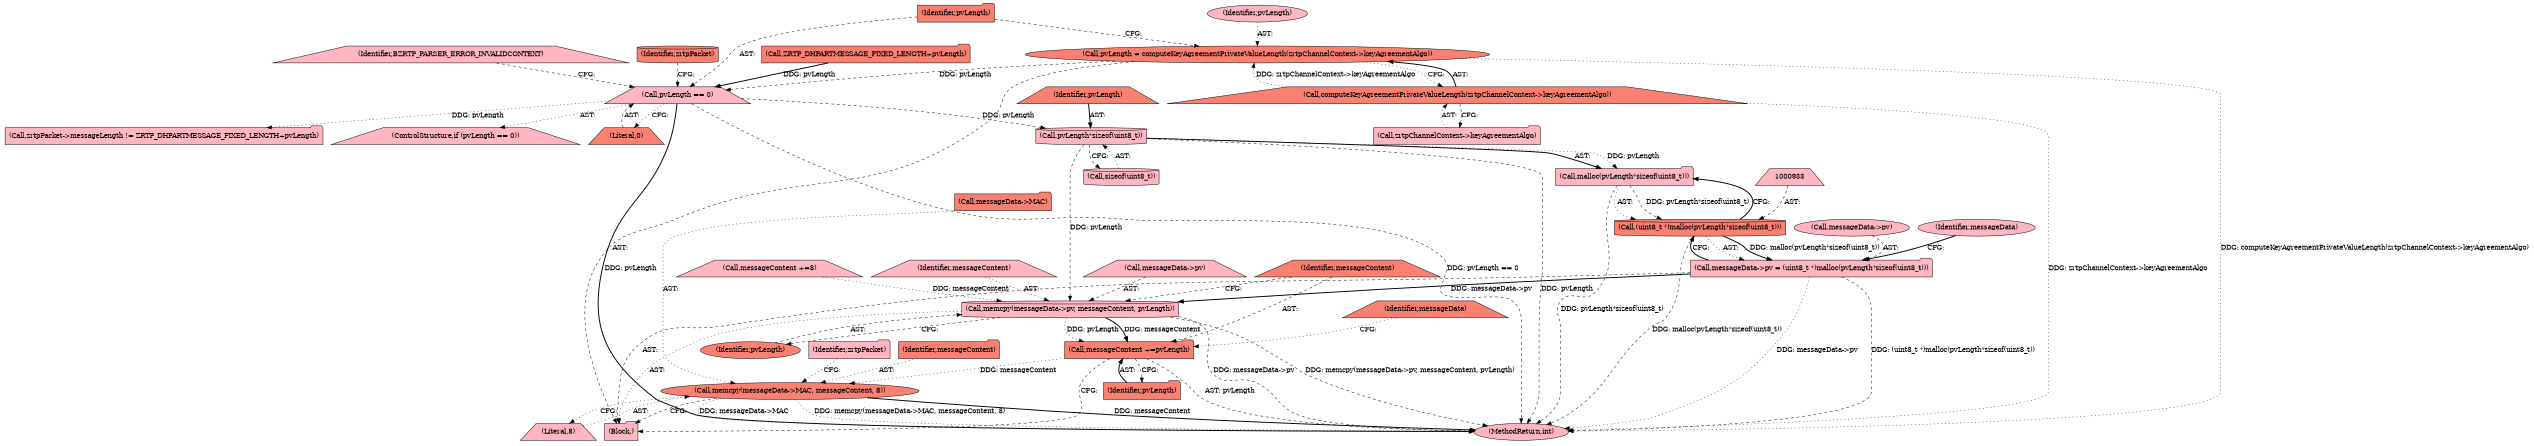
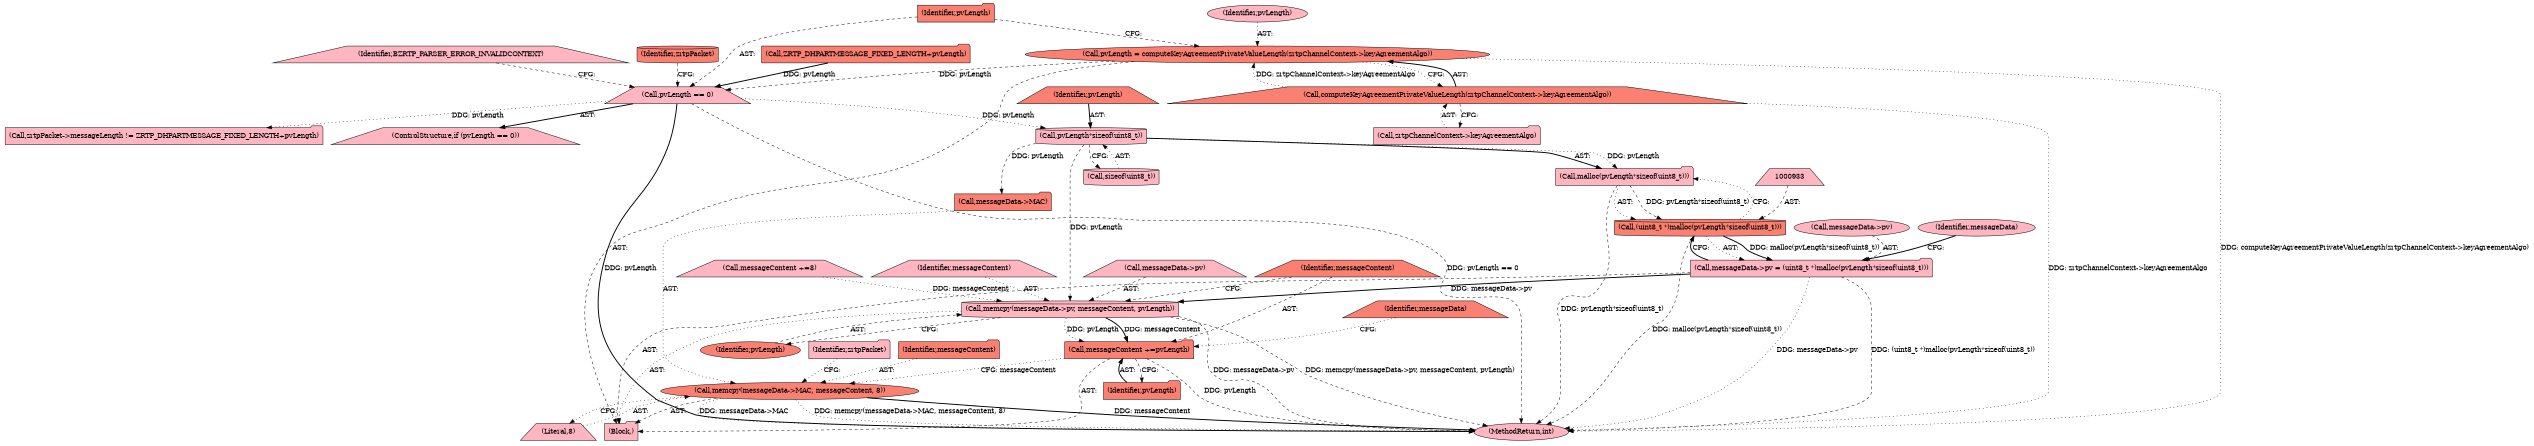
edge "(Call,pvLength == 0)" -> "(Call,pvLength*sizeof(uint8_t))": style dashed -> dotted
edge "(Call,pvLength == 0)" -> "(ControlStructure,if (pvLength == 0))": style dotted -> bold
node "(Literal,0)": removed
edge "(Call,pvLength*sizeof(uint8_t))" -> "(MethodReturn,int)": now "(Call,pvLength*sizeof(uint8_t))" -> "(Call,messageData->MAC)"
edge "(Call,(uint8_t *)malloc(pvLength*sizeof(uint8_t)))" -> "(Call,malloc(pvLength*sizeof(uint8_t)))": style bold -> dotted
edge "(Call,messageContent +=pvLength)" -> "(Call,memcpy(messageData->MAC, messageContent, 8))": label "DDG: messageContent" -> "CFG: messageContent"
edge "(Call,messageContent +=pvLength)" -> "(Block,)": label "CFG: " -> "AST: "
edge "(Call,messageContent +=pvLength)" -> "(MethodReturn,int)": label "AST: pvLength" -> "DDG: pvLength"
edge "(Call,memcpy(messageData->MAC, messageContent, 8))" -> "(Block,)": label "CFG: " -> "AST: "
